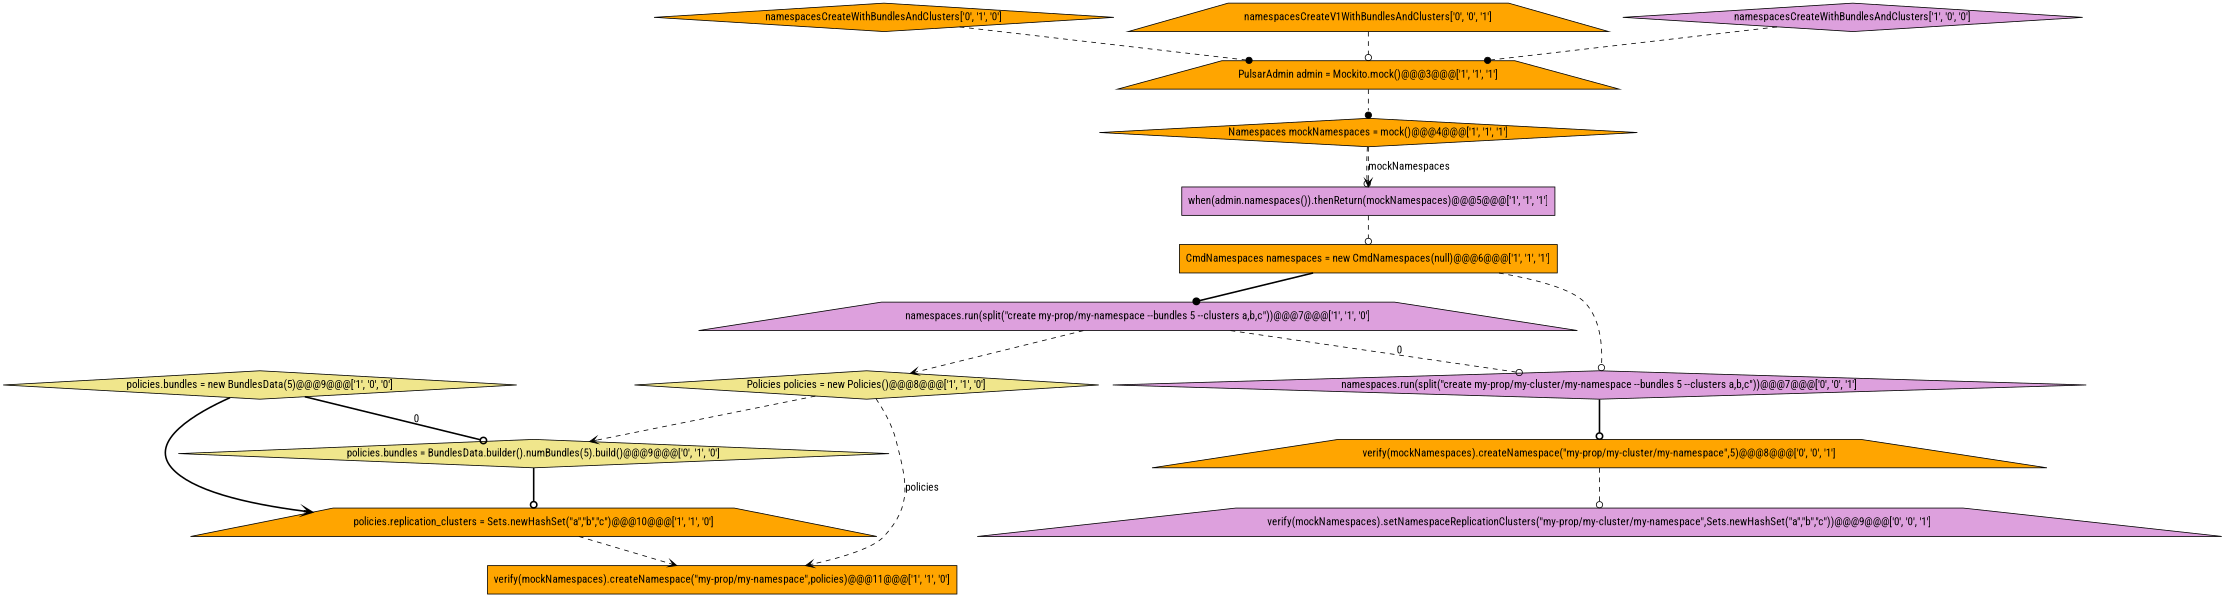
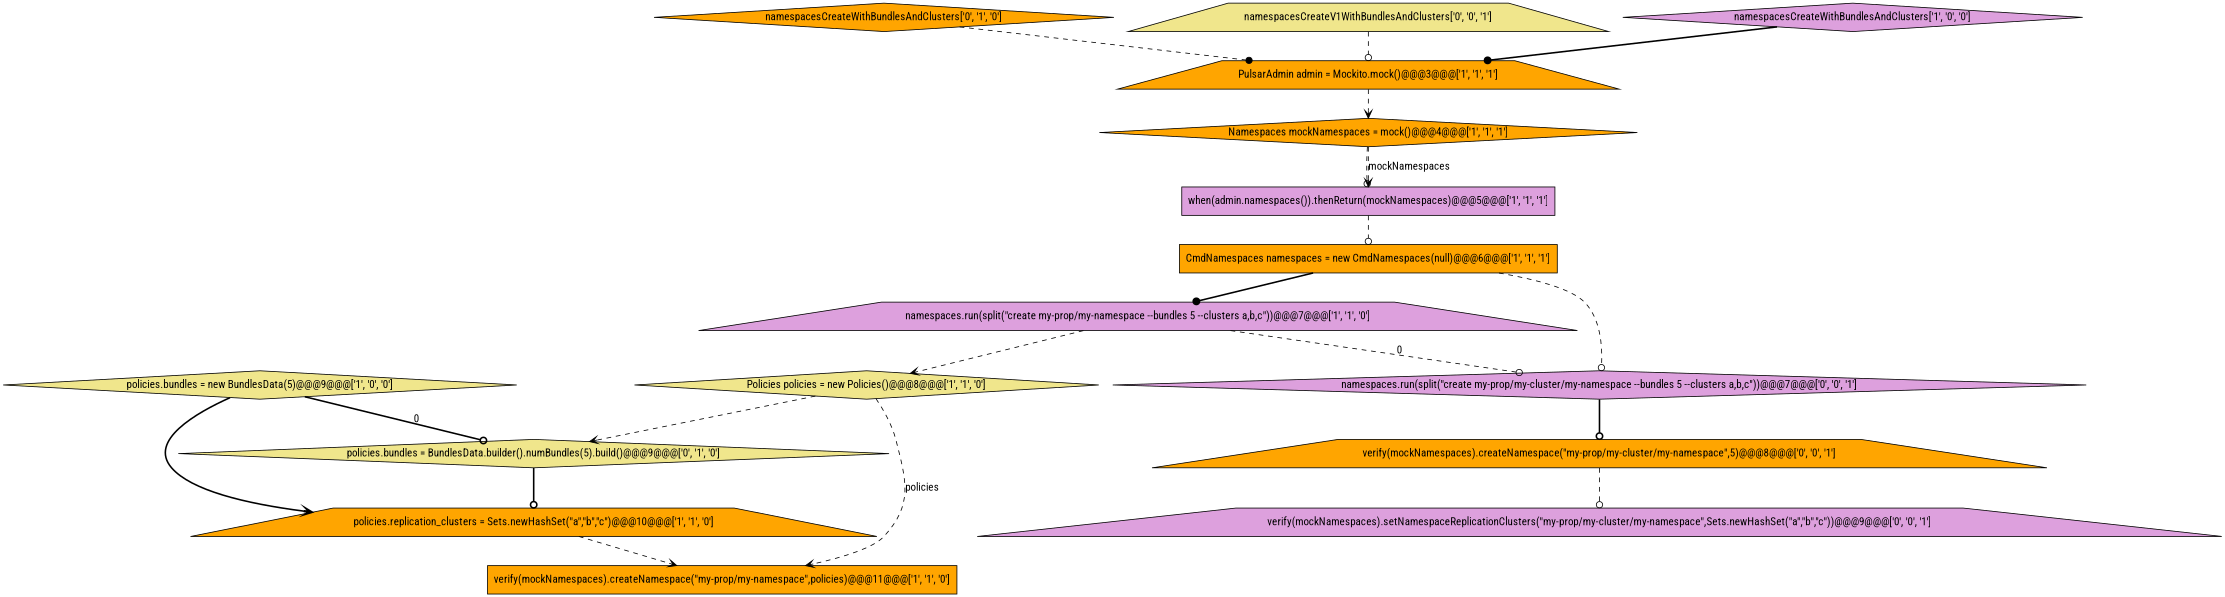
node "namespacesCreateV1WithBundlesAndClusters['0', '0', '1']": fillcolor orange -> khaki
edge "namespacesCreateWithBundlesAndClusters['1', '0', '0']" -> "PulsarAdmin admin = Mockito.mock()@@@3@@@['1', '1', '1']": style dashed -> bold
edge "PulsarAdmin admin = Mockito.mock()@@@3@@@['1', '1', '1']" -> "Namespaces mockNamespaces = mock()@@@4@@@['1', '1', '1']": arrowhead dot -> vee
